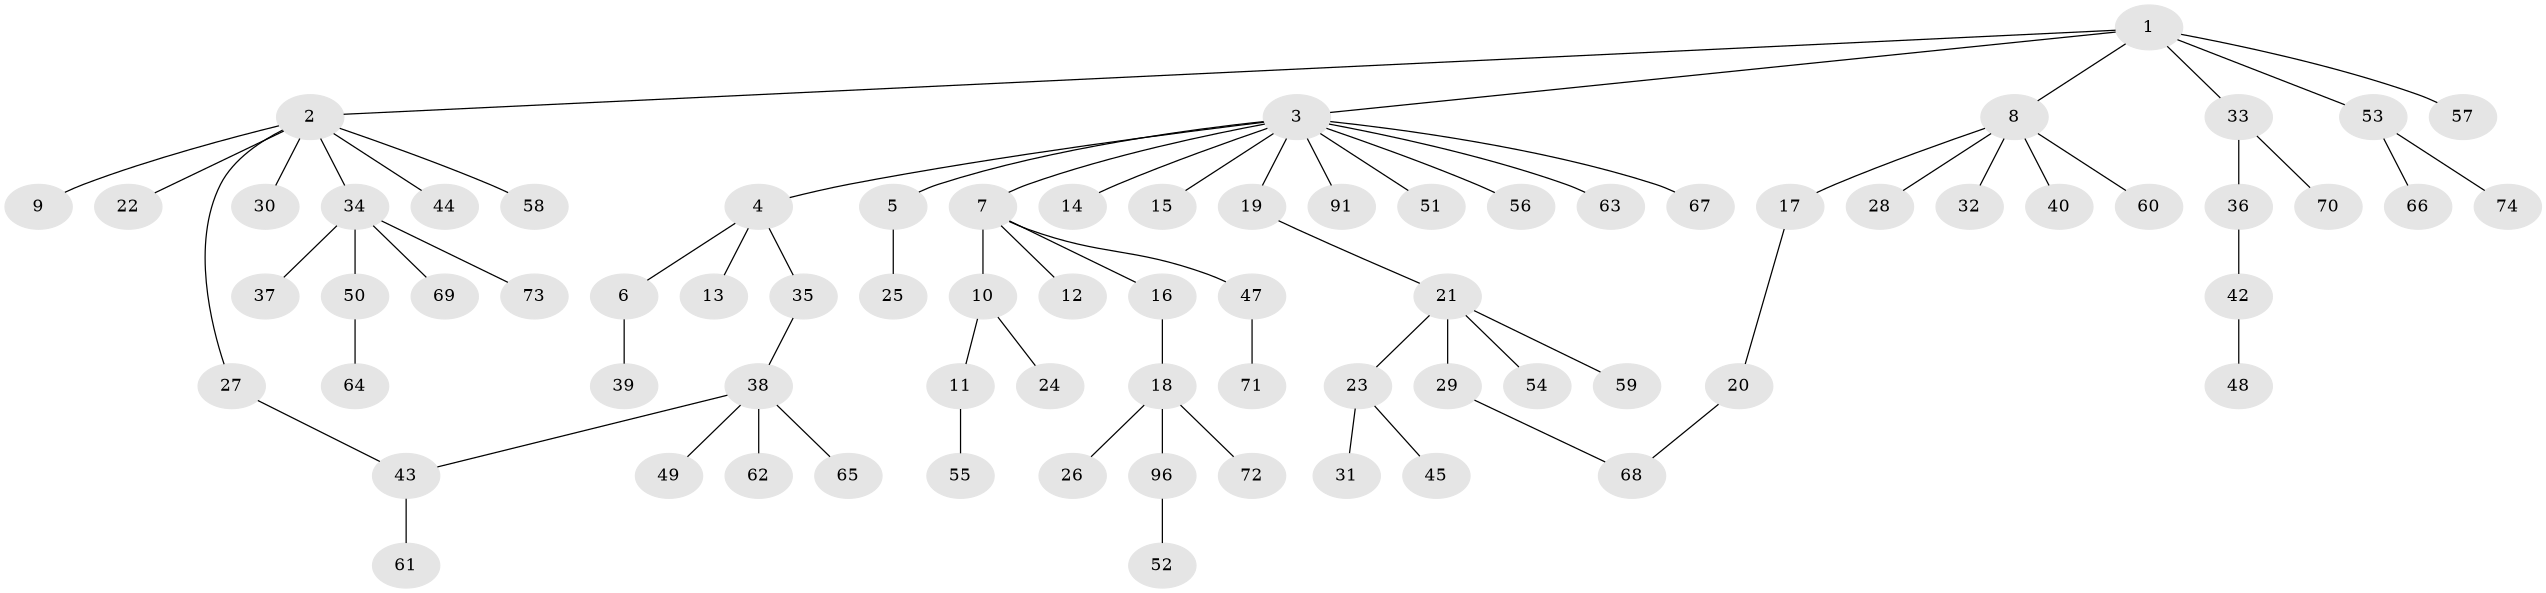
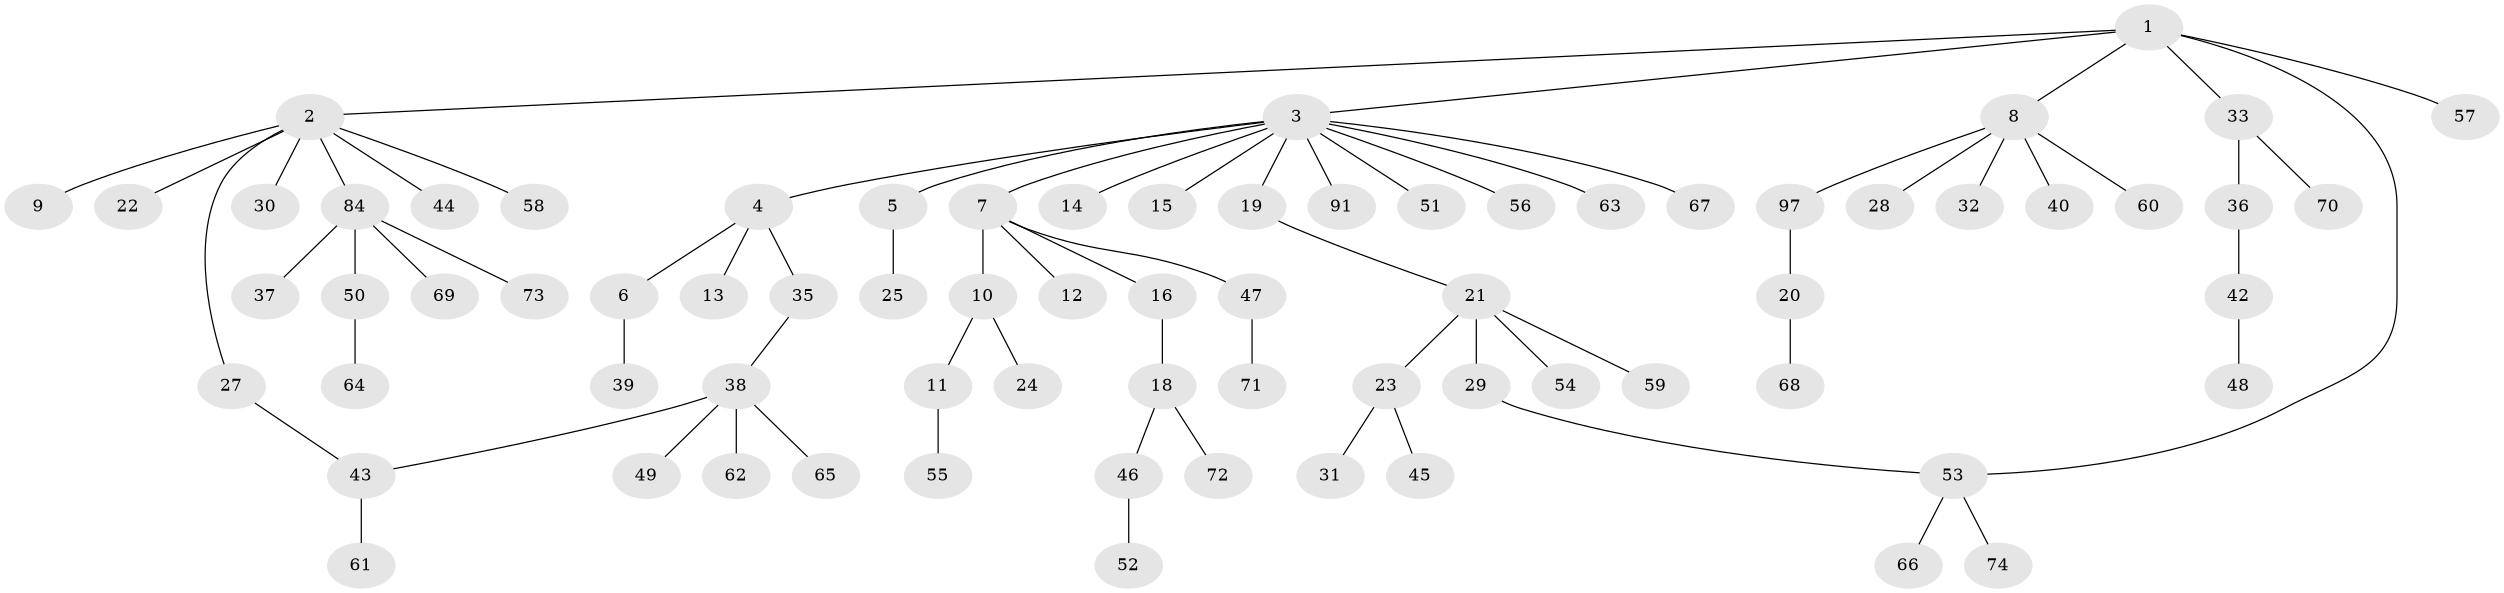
node "34": label "34" -> "84"
node "17": label "17" -> "97"
edge "29" -- "68": now "29" -- "53"
node "26": removed
node "96": label "96" -> "46"
